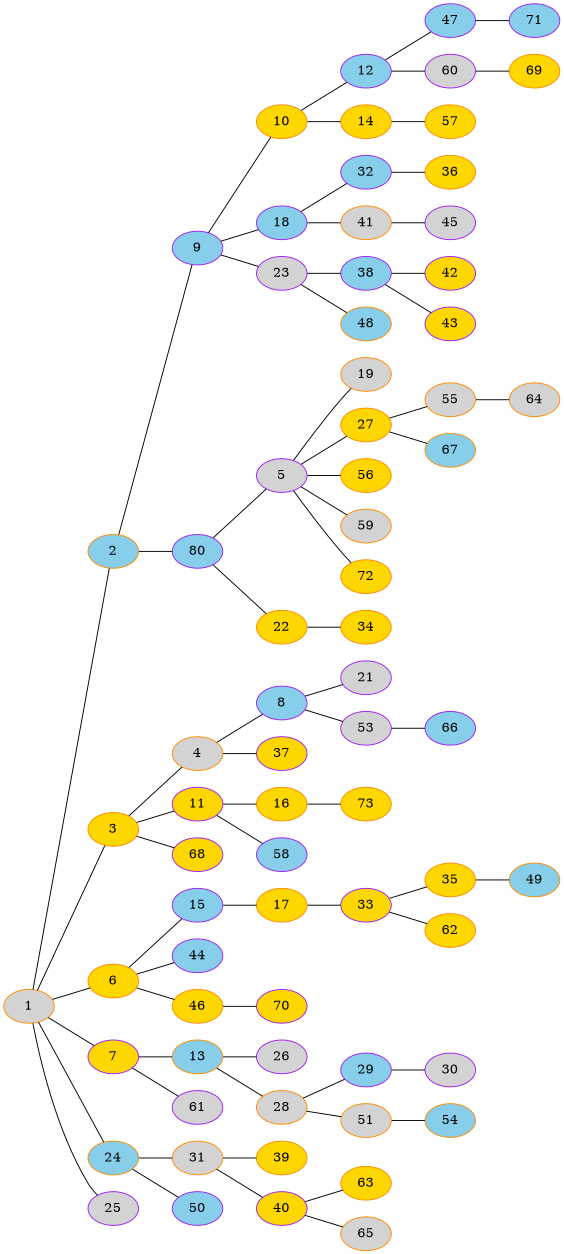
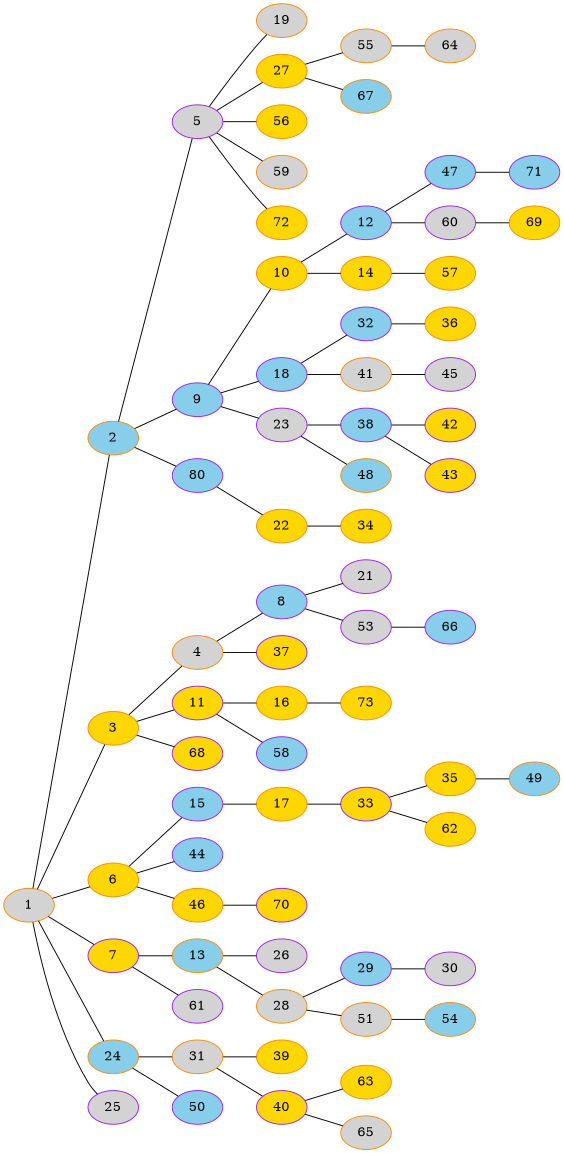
edge "5" -- "80": now "5" -- "2"
